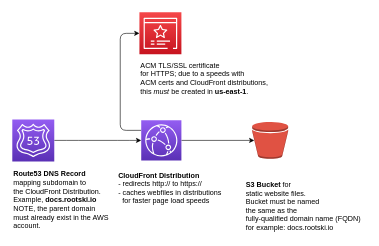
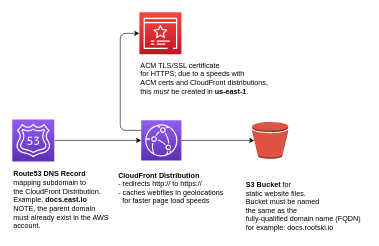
node "CloudFront Distribution - redirects http:// to https:// - caches webfiles in distributions for faster page load speeds": label "CloudFront Distribution - redirects http:// to https:// - caches webfiles in distributions for faster page load speeds" -> "CloudFront Distribution - redirects http:// to https:// - caches webfiles in geolocations for faster page load speeds"
node "Route53 DNS Record mapping subdomain to the CloudFront Distribution. Example, docs.rootski.io NOTE, the parent domain must already exist in the AWS account.": label "Route53 DNS Record mapping subdomain to the CloudFront Distribution. Example, docs.rootski.io NOTE, the parent domain must already exist in the AWS account." -> "Route53 DNS Record mapping subdomain to the CloudFront Distribution. Example, docs.east.io NOTE, the parent domain must already exist in the AWS account."
